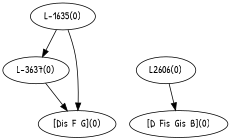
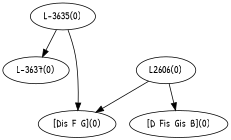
node "L-1635(0)": label "L-1635(0)" -> "L-3635(0)"
edge "L-3637(0)" -> "[Dis  F  G](0)": now "L2606(0)" -> "[Dis  F  G](0)"
